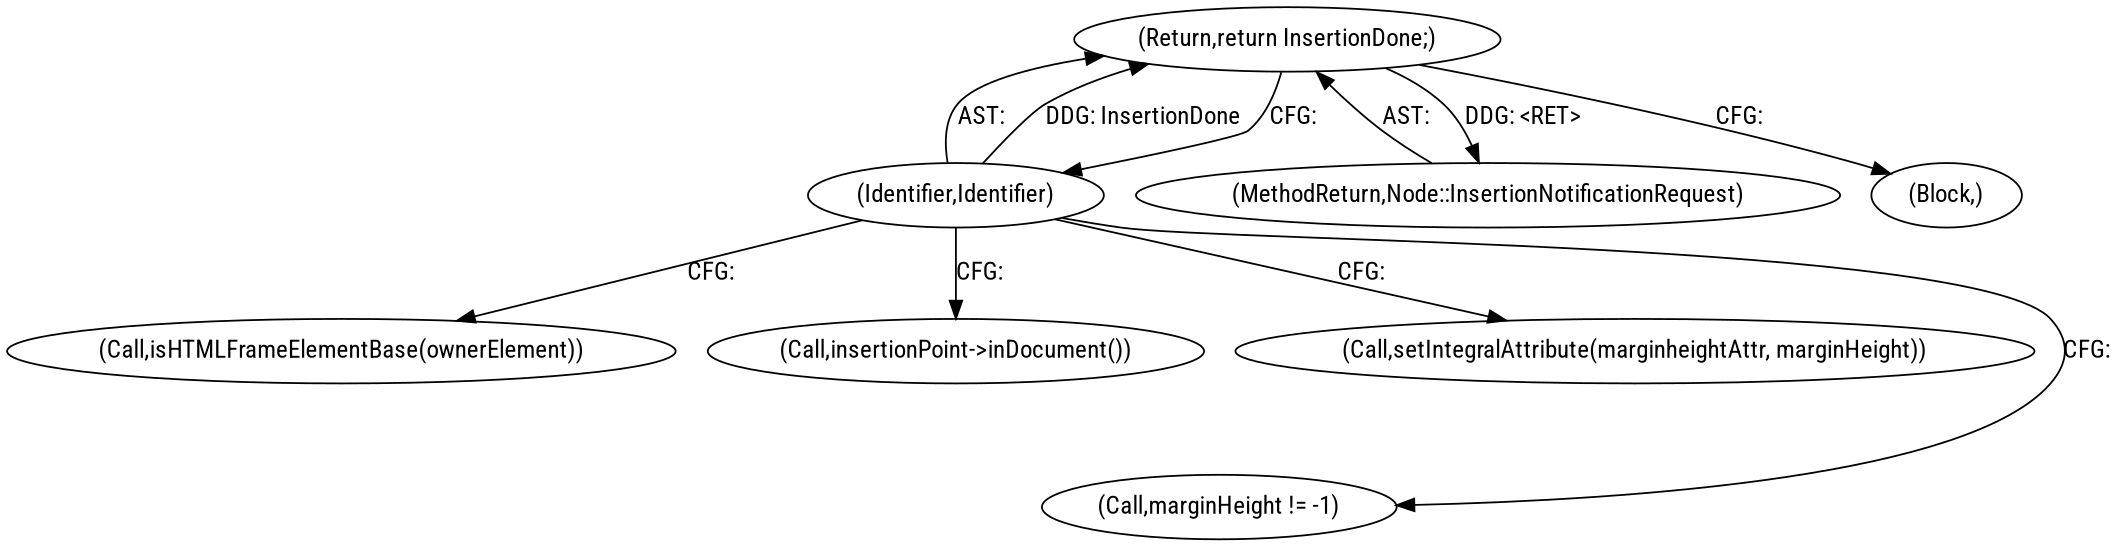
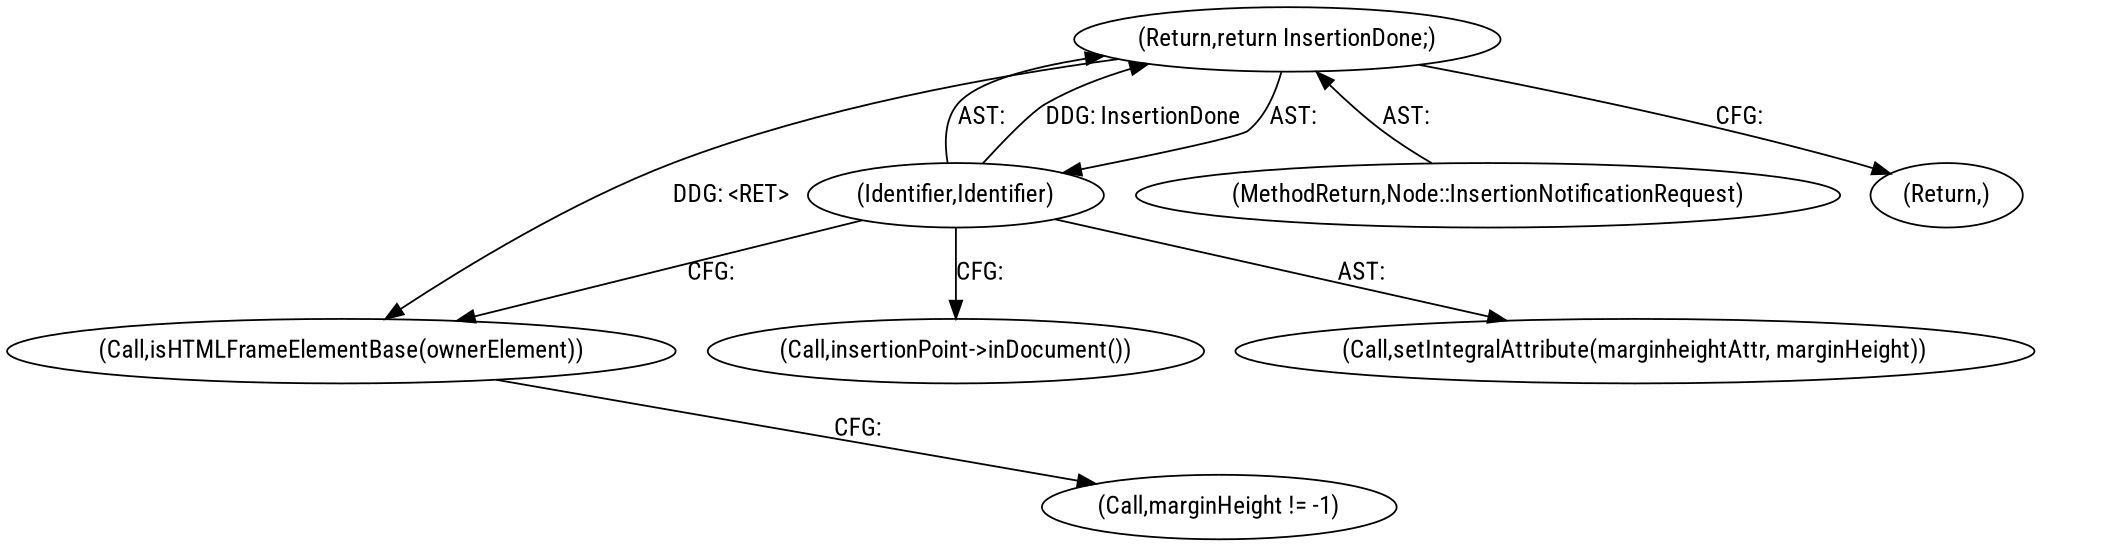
edge "(Return,return InsertionDone;)" -> "(MethodReturn,Node::InsertionNotificationRequest)": now "(Return,return InsertionDone;)" -> "(Call,isHTMLFrameElementBase(ownerElement))"
edge "(Return,return InsertionDone;)" -> "(Identifier,Identifier)": label "CFG: " -> "AST: "
node "(Block,)": label "(Block,)" -> "(Return,)"
edge "(Identifier,Identifier)" -> "(Call,setIntegralAttribute(marginheightAttr, marginHeight))": label "CFG: " -> "AST: "
edge "(Identifier,Identifier)" -> "(Call,marginHeight != -1)": now "(Call,isHTMLFrameElementBase(ownerElement))" -> "(Call,marginHeight != -1)"
